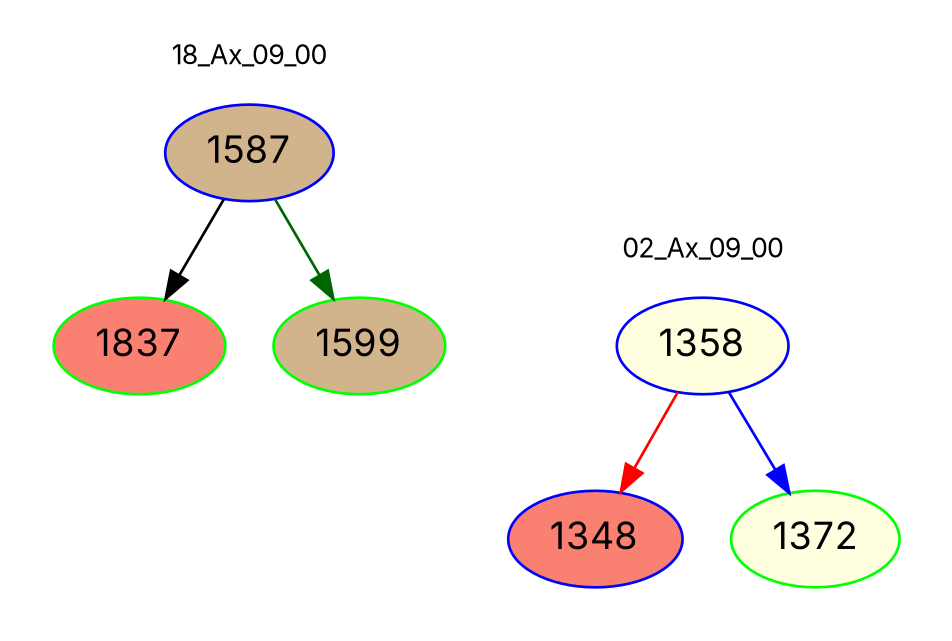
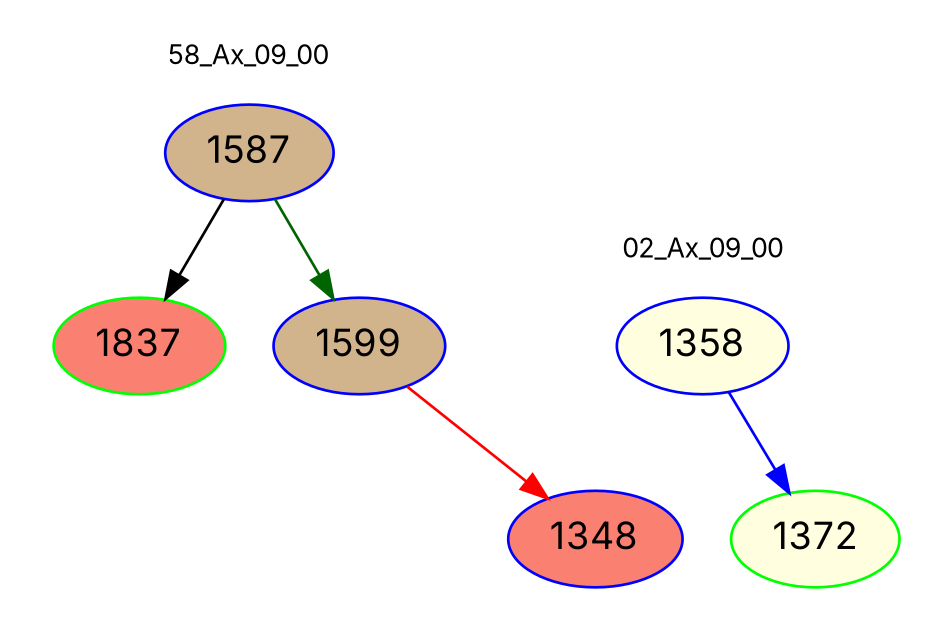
cluster "18_Ax_09_00": label "18_Ax_09_00" -> "58_Ax_09_00"
node "1599": color green -> blue
edge "1358" -> "1348": now "1599" -> "1348"
